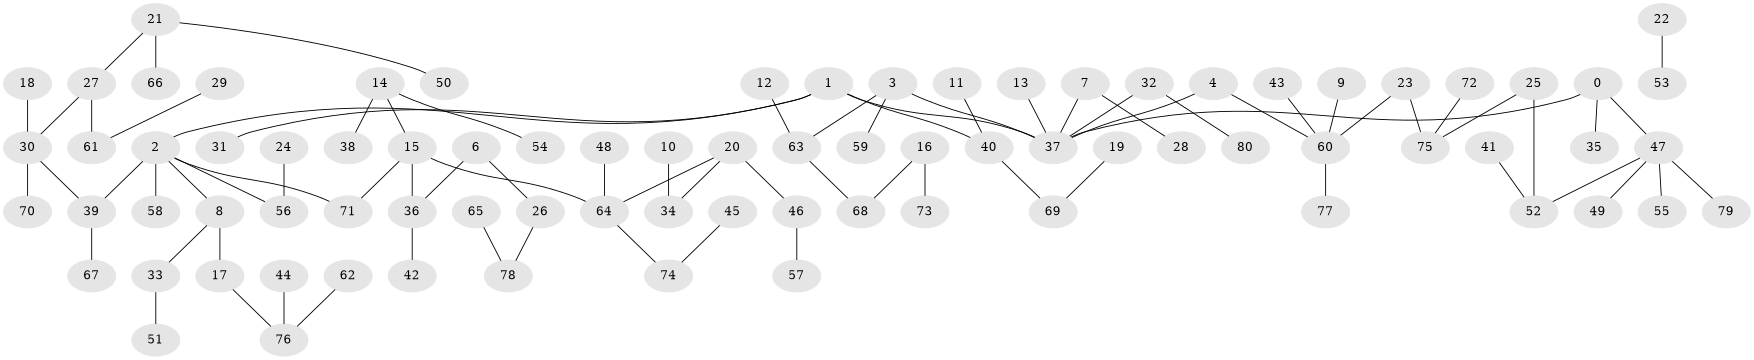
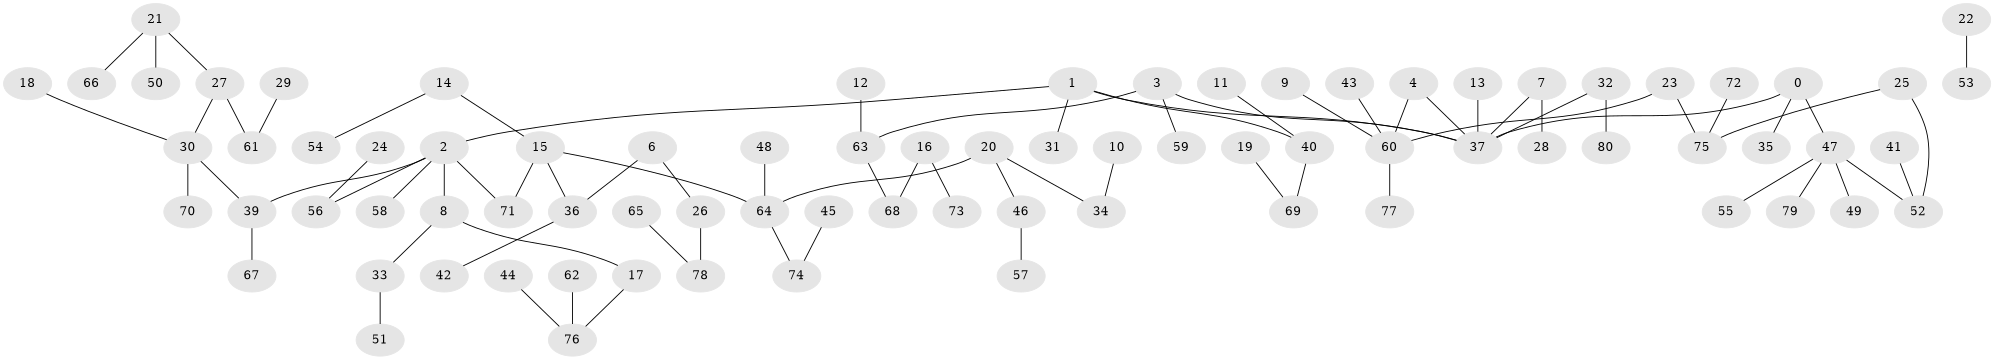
node "38": removed
